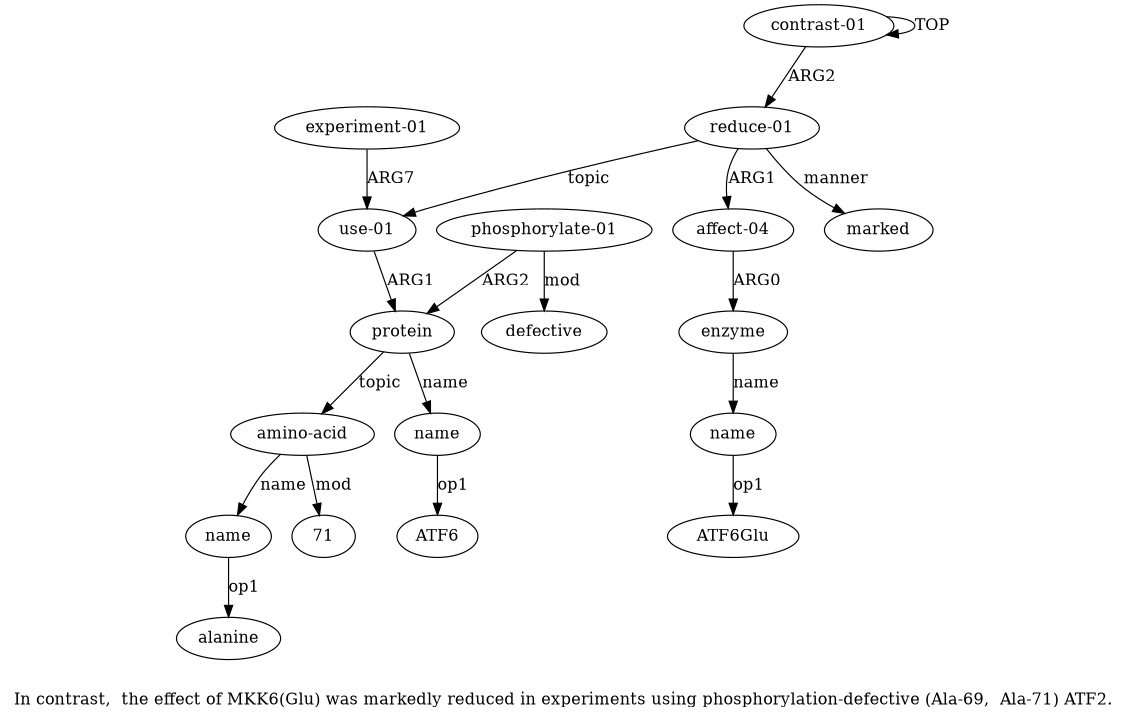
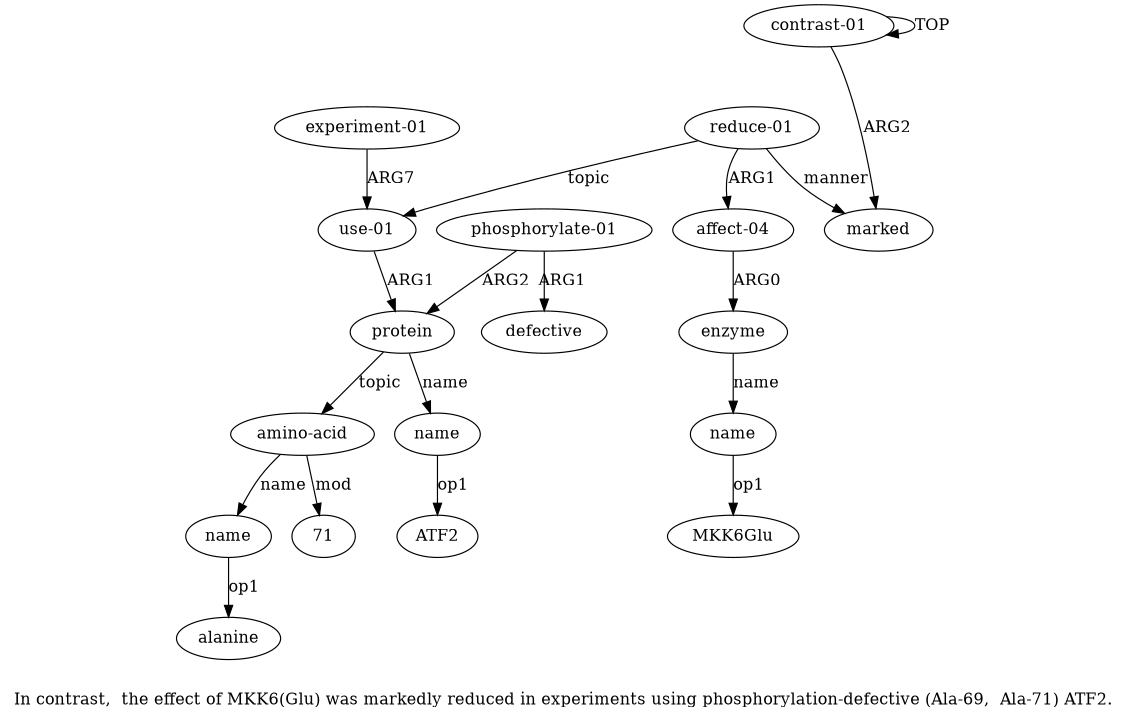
edge "contrast-01" -> "reduce-01": now "contrast-01" -> "marked"
edge "phosphorylate-01" -> "defective": label "mod" -> "ARG1"
node "ATF6": label "ATF6" -> "ATF2"
node "ATF6Glu": label "ATF6Glu" -> "MKK6Glu"
